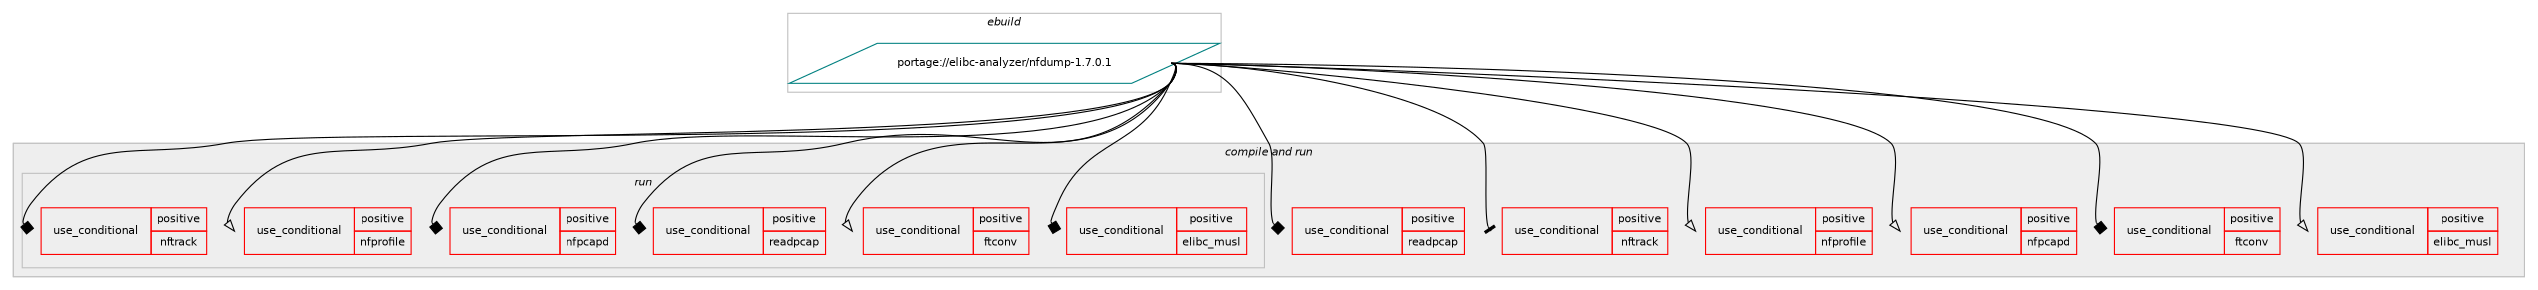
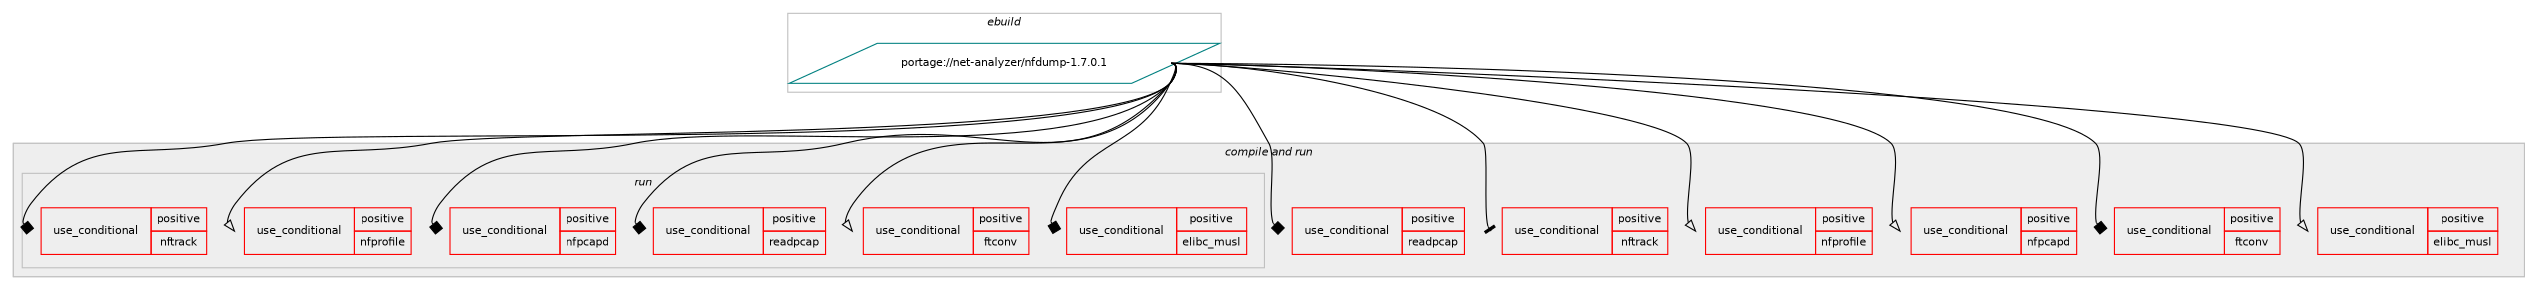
node "portage://elibc-analyzer/nfdump-1.7.0.1": label "portage://elibc-analyzer/nfdump-1.7.0.1" -> "portage://net-analyzer/nfdump-1.7.0.1"
